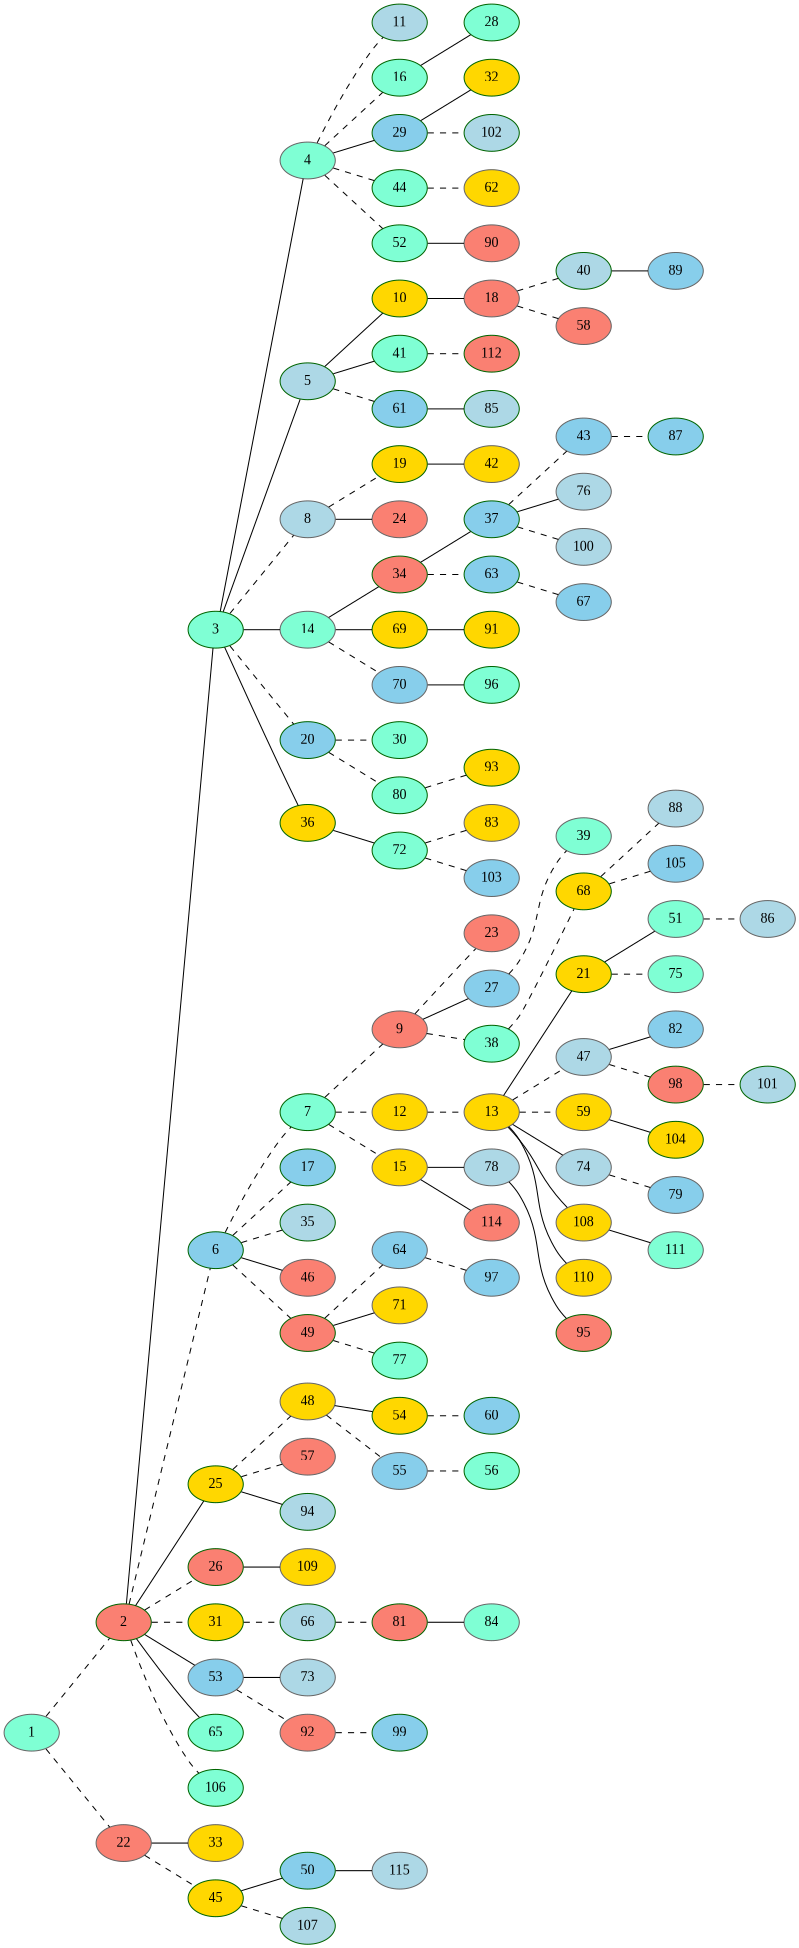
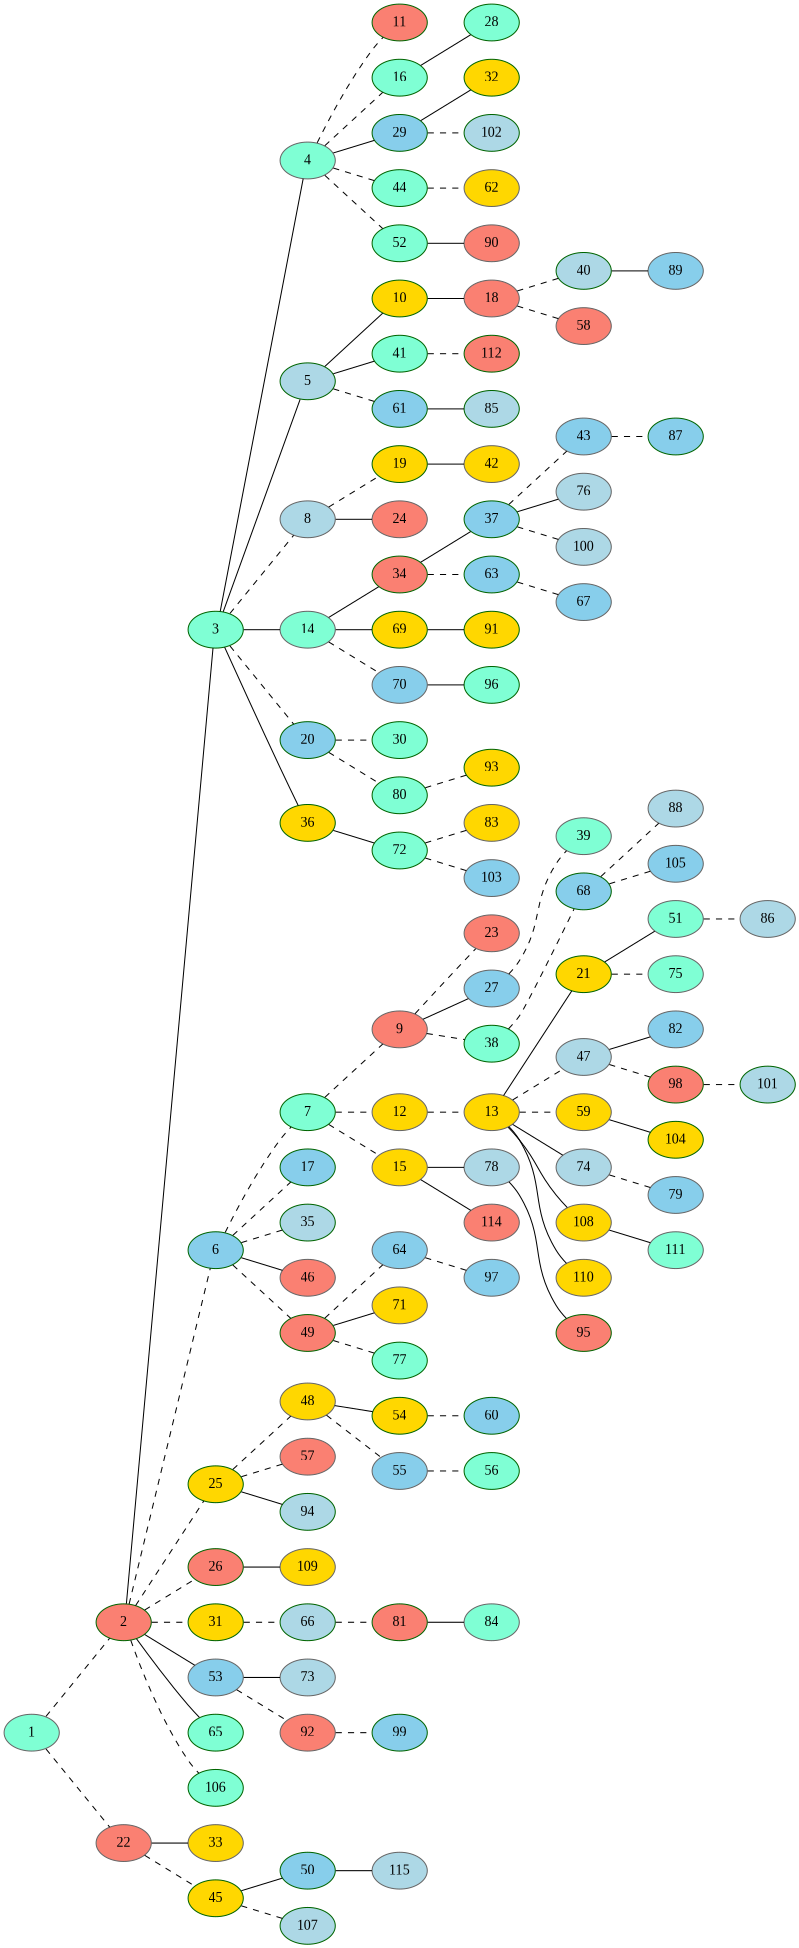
node "11": fillcolor lightblue -> salmon
node "68": fillcolor gold -> skyblue
edge "25" -- "2": style solid -> dashed
